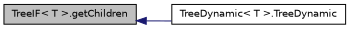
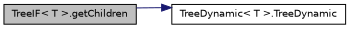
edge "TreeDynamic< T >.TreeDynamic" -> "TreeIF< T >.getChildren": reversed
